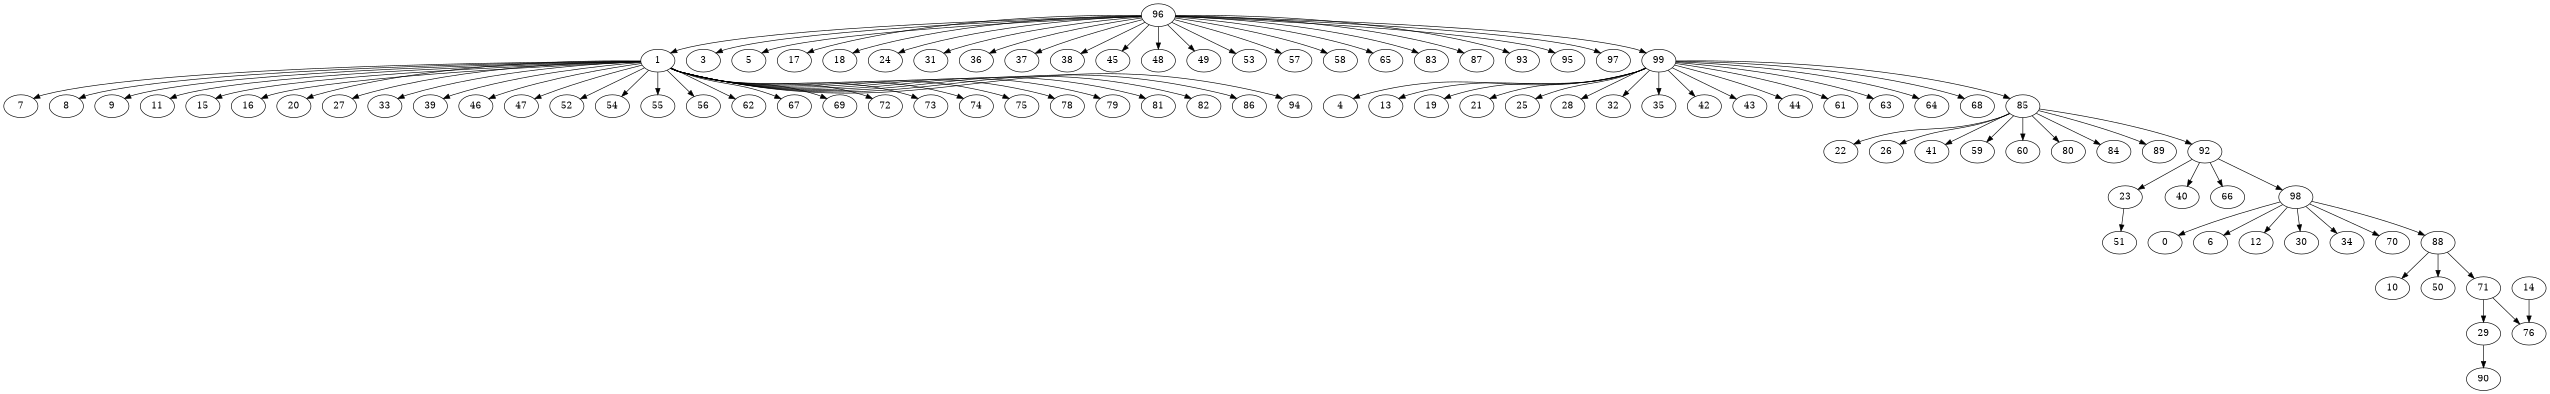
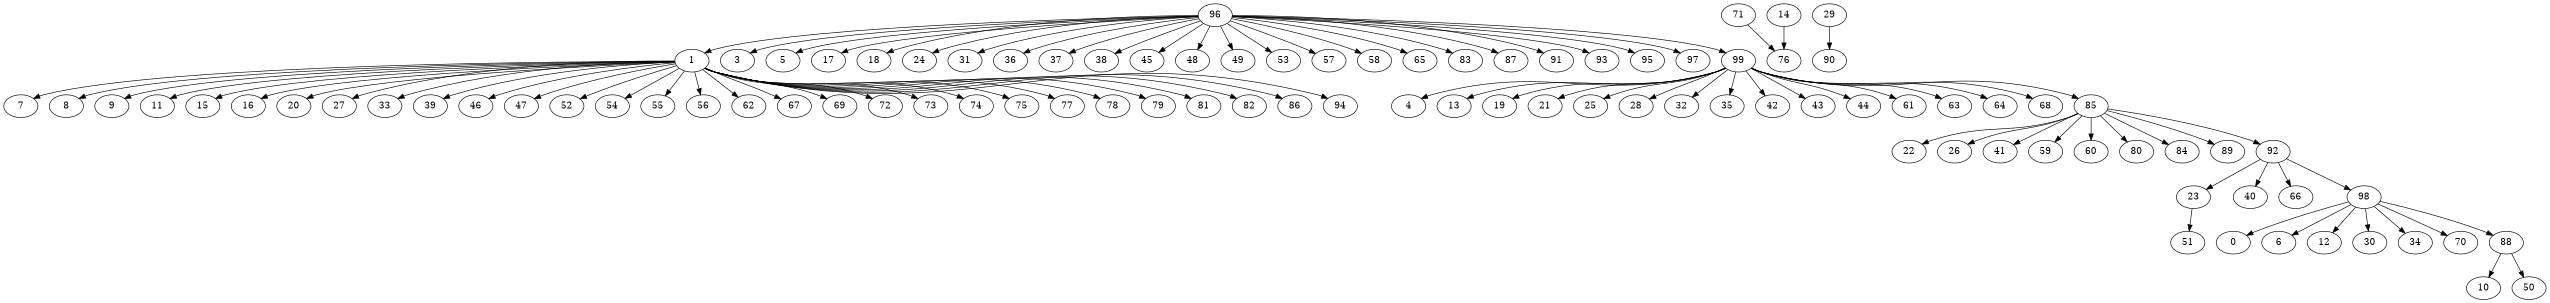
node "91": added
node "77": added
edge "88" -> "71": removed
edge "71" -> "29": removed
